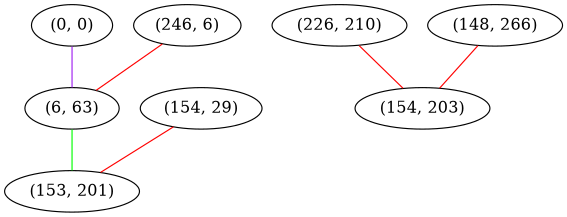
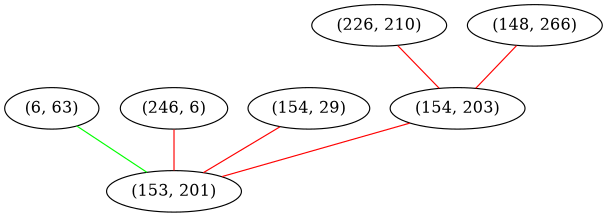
node "(0, 0)": removed
edge "(246, 6)" -- "(6, 63)": now "(246, 6)" -- "(153, 201)"
edge "(154, 203)" -- "(153, 201)": added
